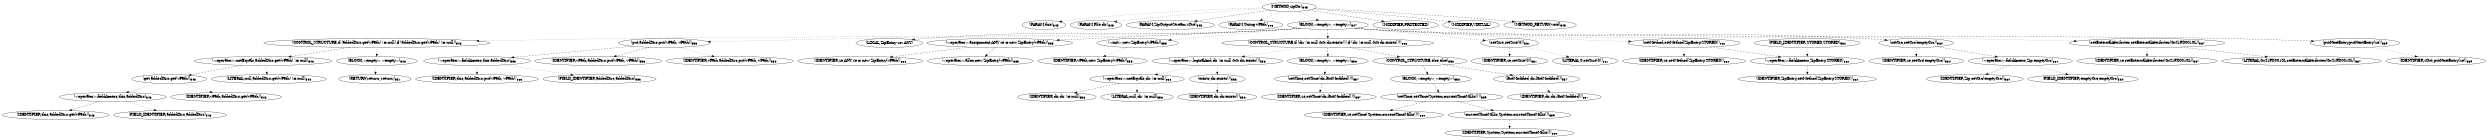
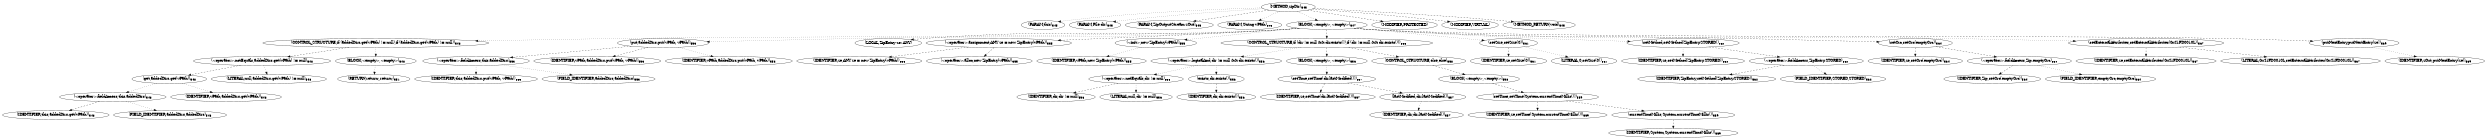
edge "(FIELD_IDENTIFIER,STORED,STORED)" -> "(<operator>.fieldAccess,ZipEntry.STORED)": reversed
edge "(CONTROL_STRUCTURE,else,else)" -> "(lastModified,dir.lastModified())": now "(setTime,setTime(dir.lastModified()))" -> "(lastModified,dir.lastModified())"
